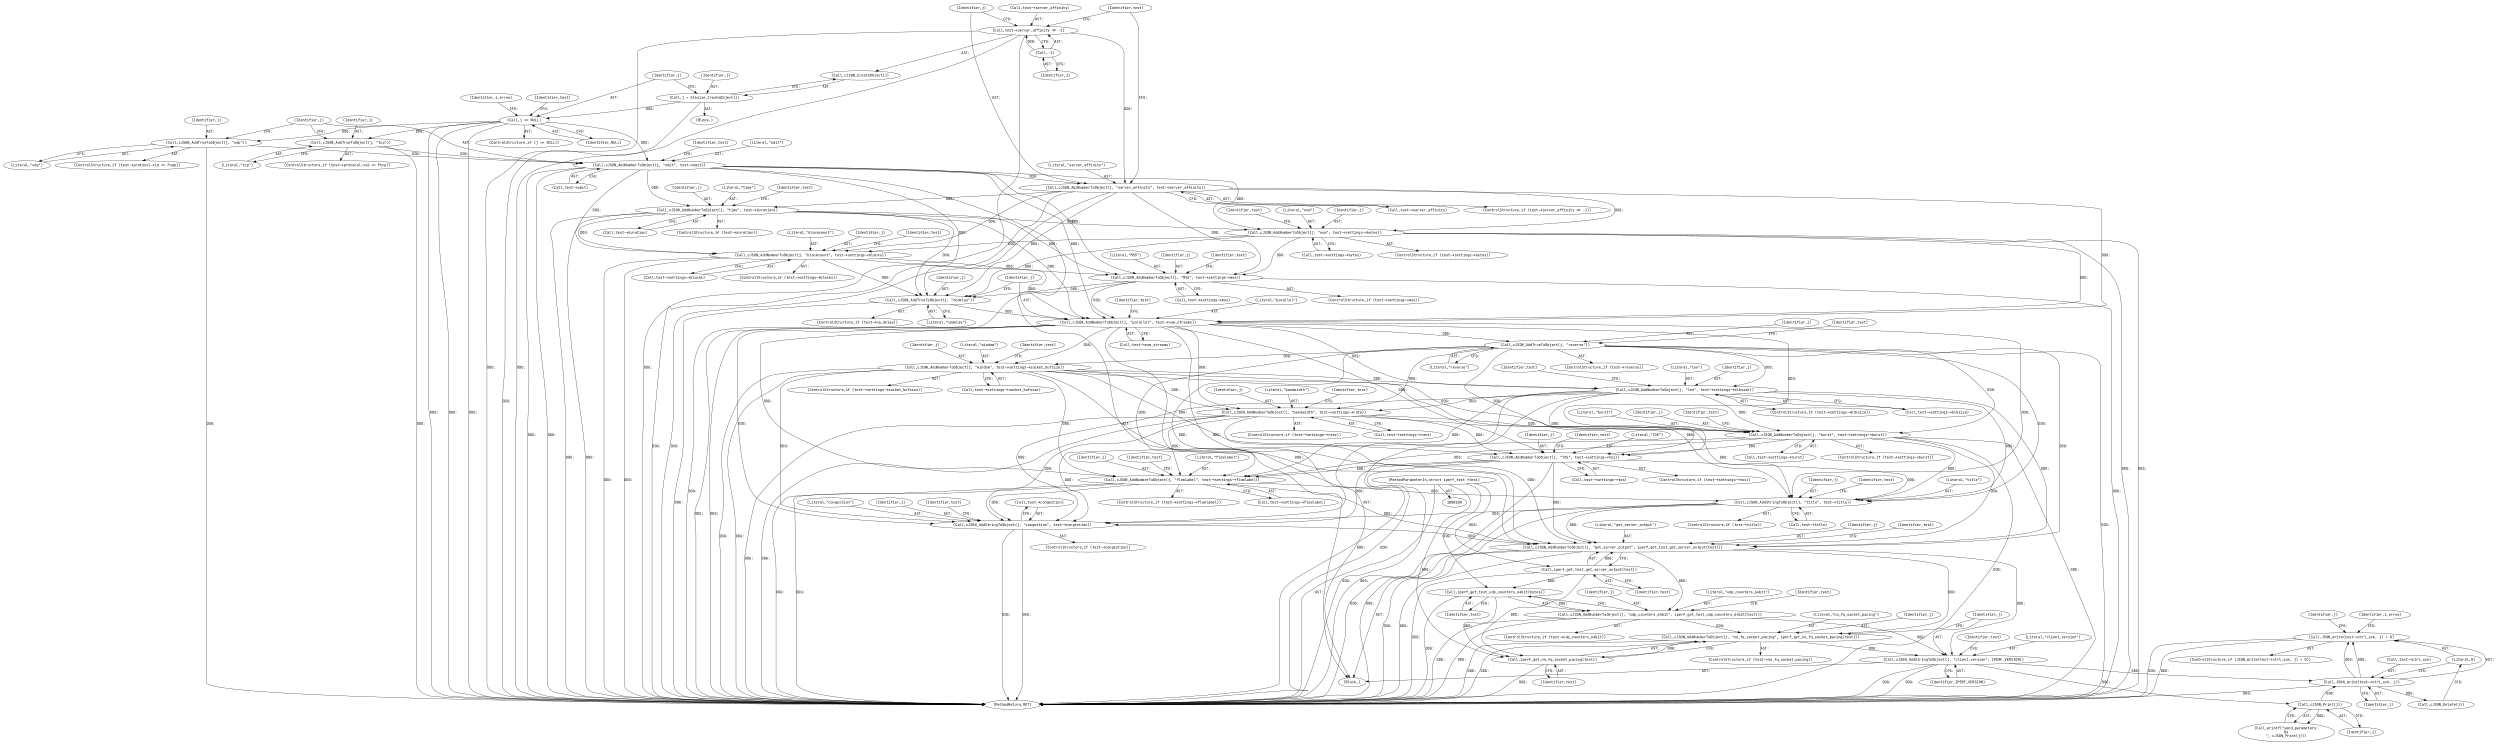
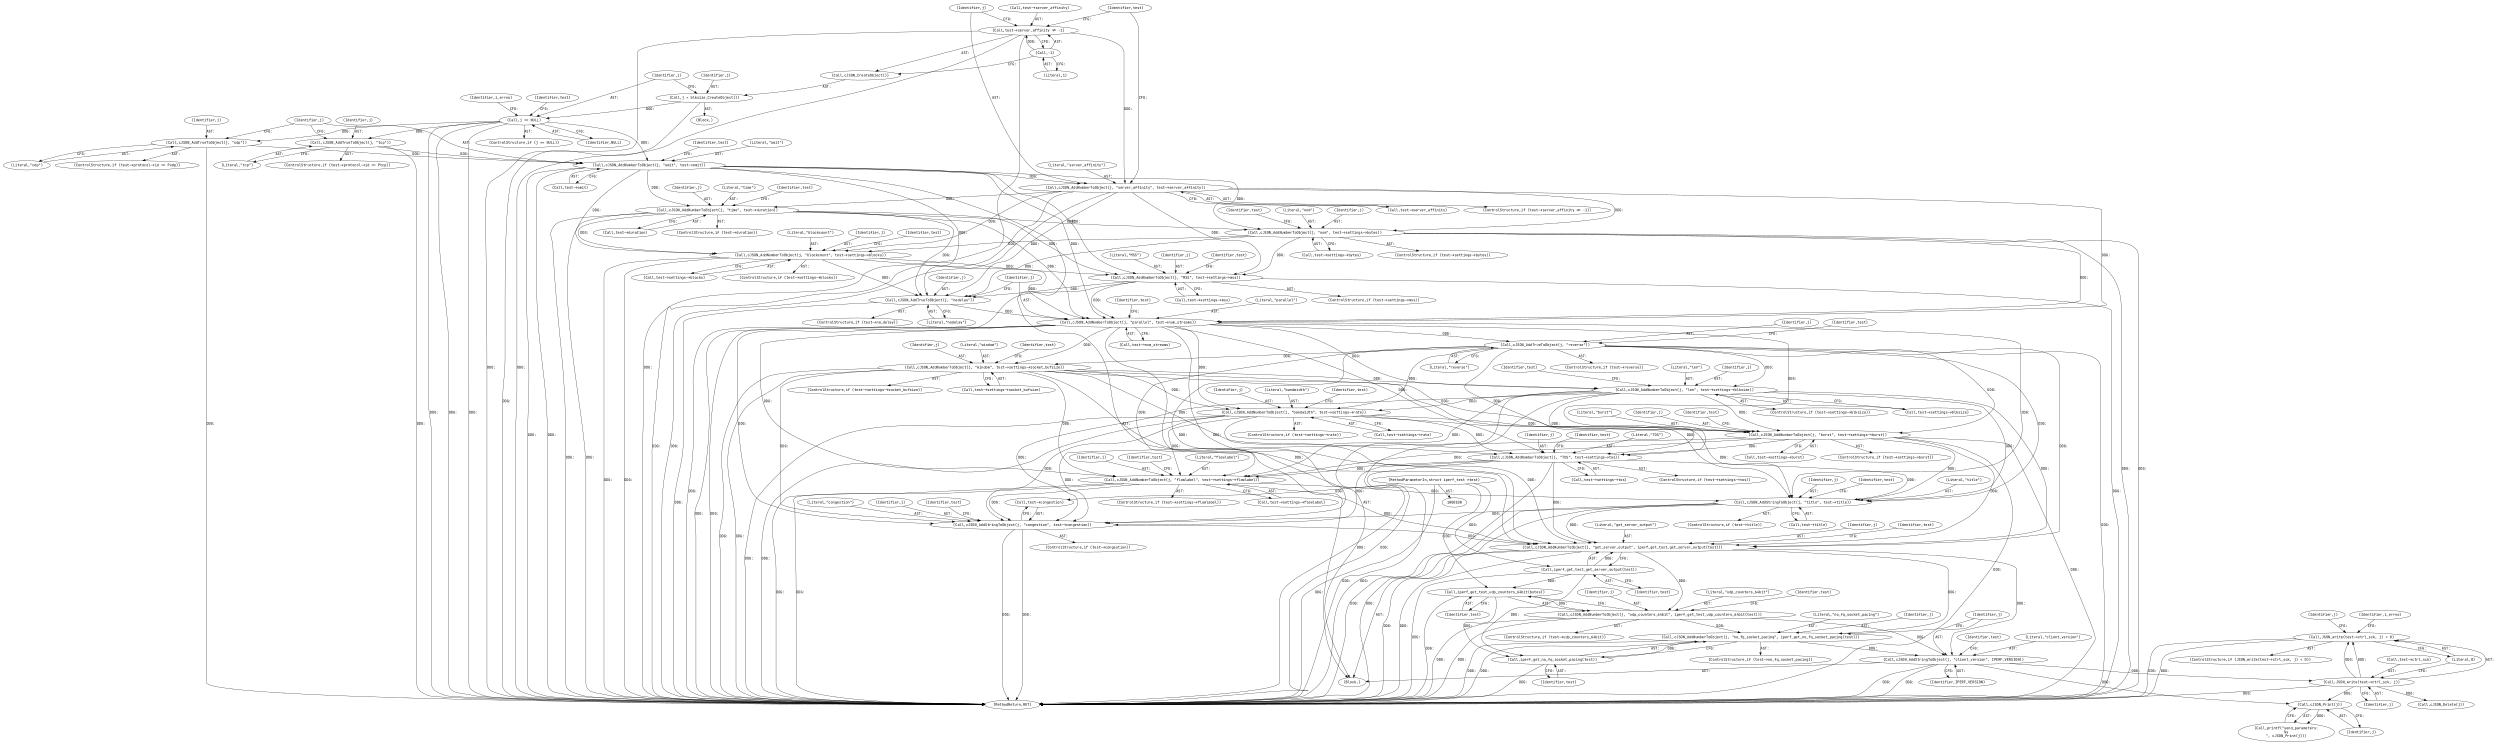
node "(Identifier,1)": label "(Identifier,1)" -> "(Literal,1)"
edge "(Call,j = blksize_CreateObject())" -> "(Call,cJSON_CreateObject())": now "(Call,-1)" -> "(Call,cJSON_CreateObject())"
edge "(MethodParameterIn,struct iperf_test *test)" -> "(Call,iperf_get_no_fq_socket_pacing(test))": now "(MethodParameterIn,struct iperf_test *test)" -> "(Call,test->congestion)"
edge "(MethodParameterIn,struct iperf_test *test)" -> "(MethodReturn,RET)": label "AST: " -> "DDG: "
edge "(Call,cJSON_Delete(j))" -> "(Literal,0)": now "(Call,JSON_write(test->ctrl_sck, j) < 0)" -> "(Literal,0)"
edge "(Call,cJSON_Print(j))" -> "(Call,JSON_write(test->ctrl_sck, j))": reversed
